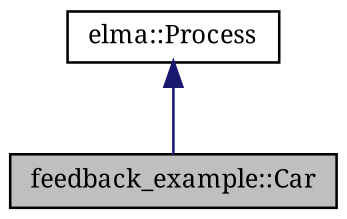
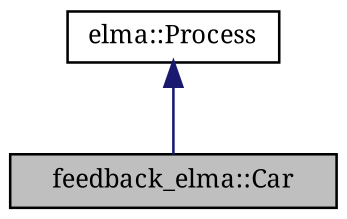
node "feedback_example::Car": label "feedback_example::Car" -> "feedback_elma::Car"
